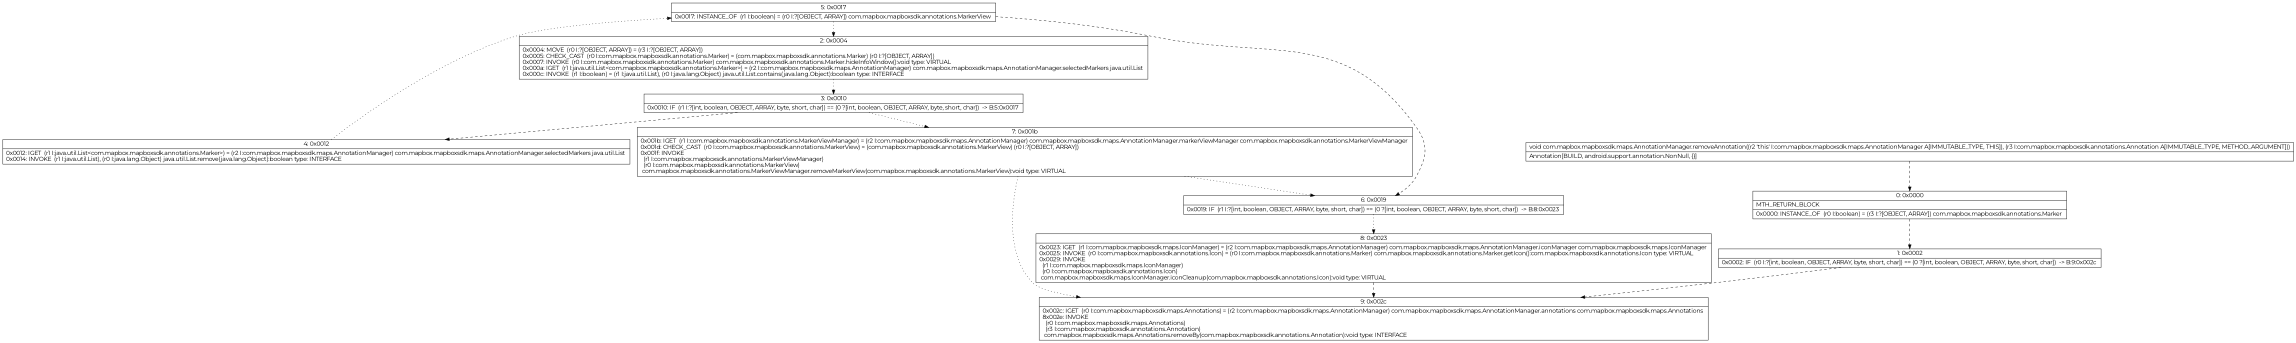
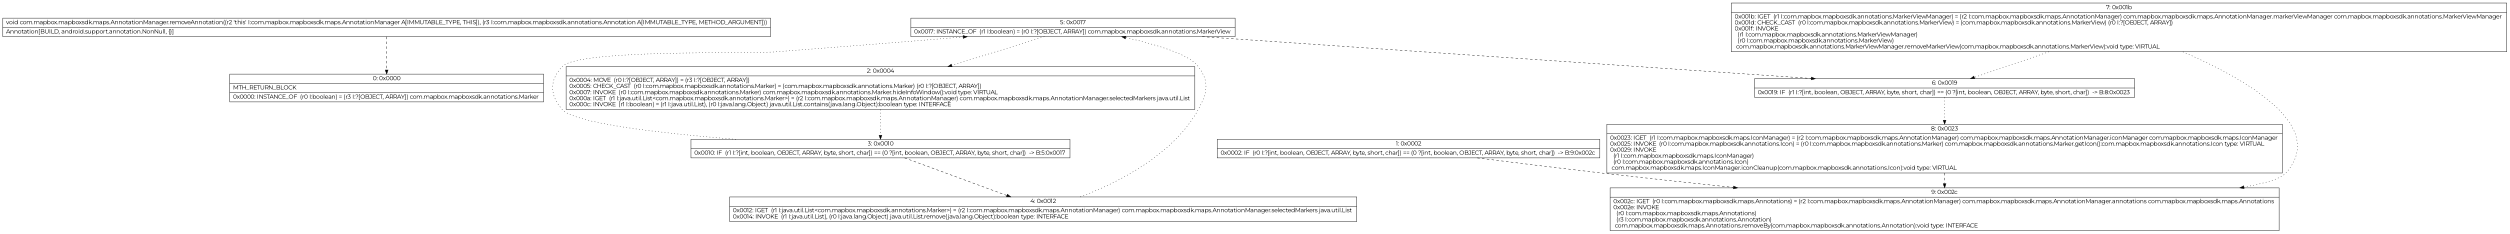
edge "3: 0x0010" -> "7: 0x001b": now "3: 0x0010" -> "5: 0x0017"
edge "0: 0x0000" -> "1: 0x0002": removed
node "9: 0x002c": text "8x002e: INVOKE" -> "0x002e: INVOKE"
